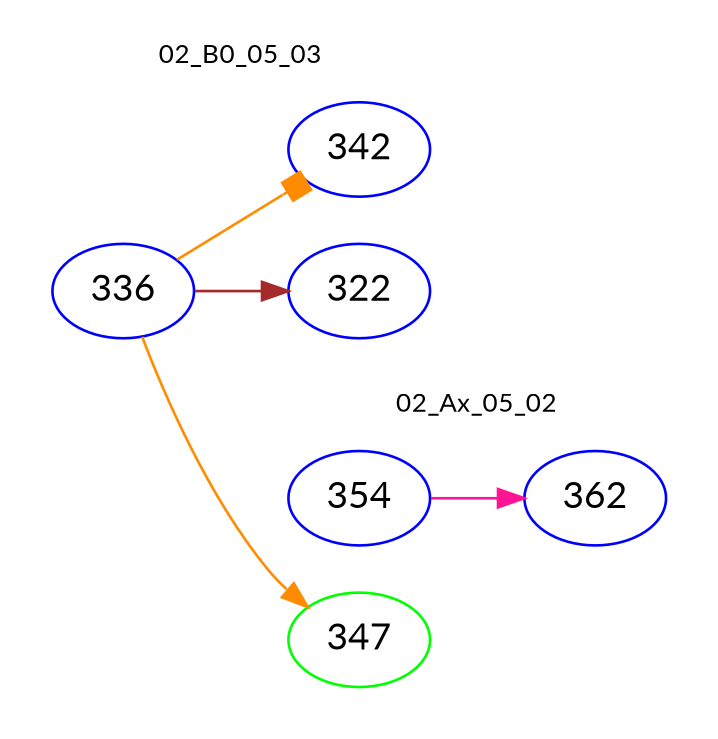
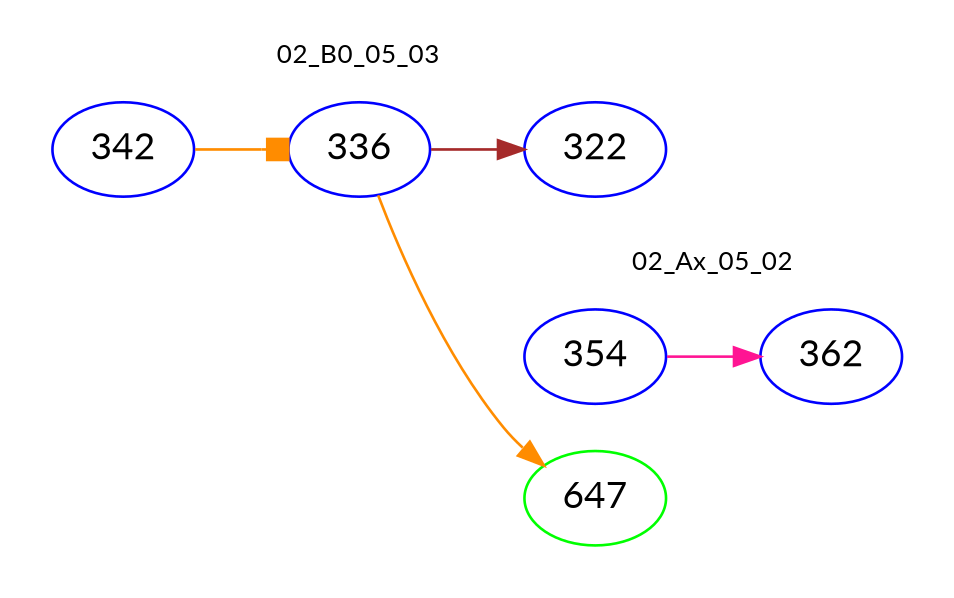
edge "336" -> "342": reversed
node "347": label "347" -> "647"
